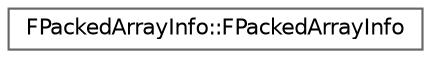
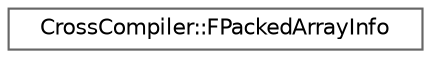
node "FPackedArrayInfo::FPackedArrayInfo": label "FPackedArrayInfo::FPackedArrayInfo" -> "CrossCompiler::FPackedArrayInfo"
